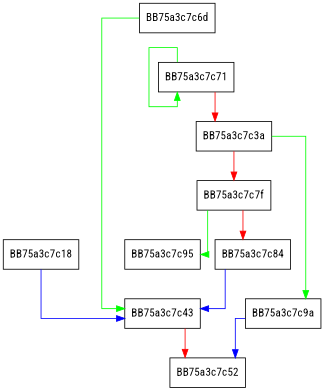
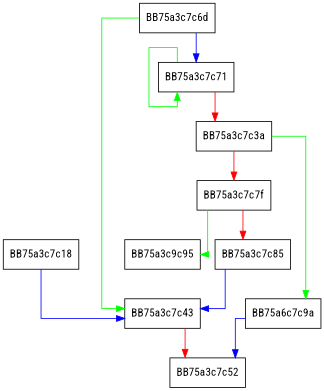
edge "BB75a3c7c6d" -> "BB75a3c7c71": added
node "BB75a3c7c95": label "BB75a3c7c95" -> "BB75a3c9c95"
node "BB75a3c7c84": label "BB75a3c7c84" -> "BB75a3c7c85"
node "BB75a3c7c9a": label "BB75a3c7c9a" -> "BB75a6c7c9a"
